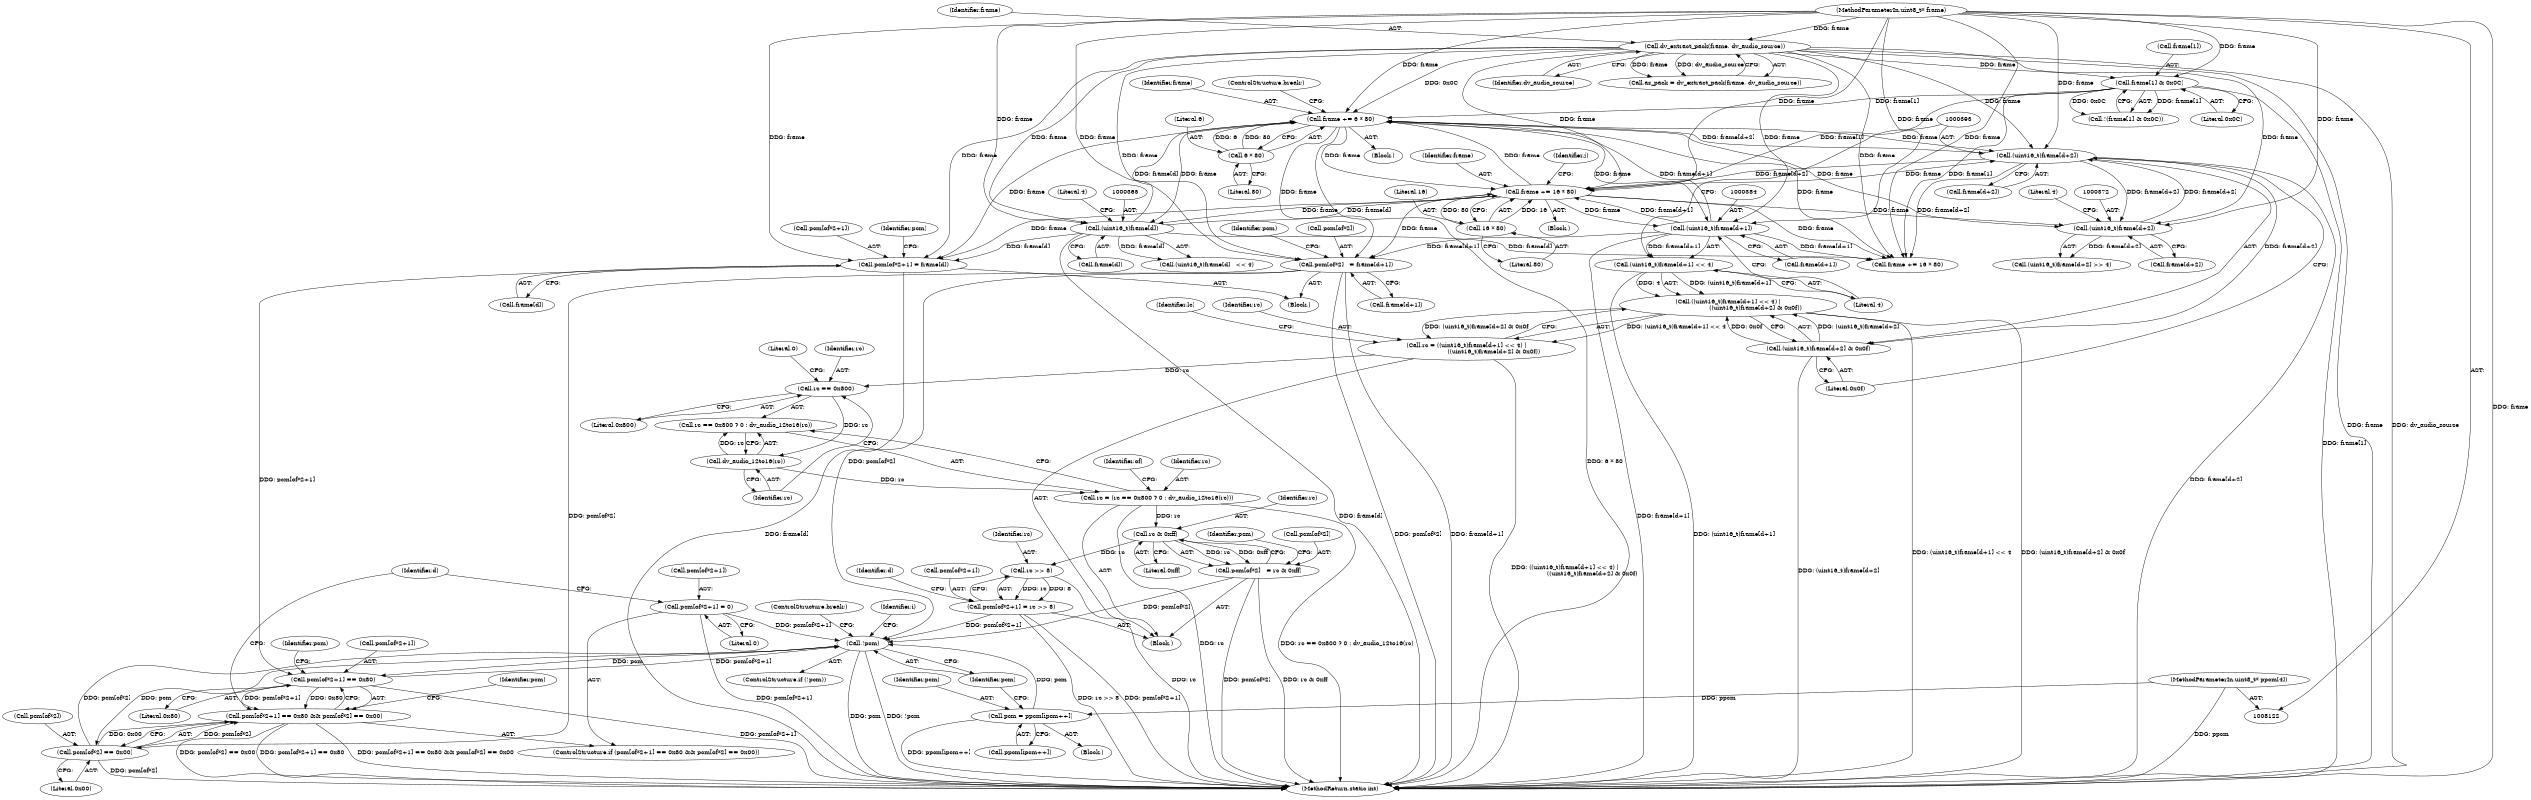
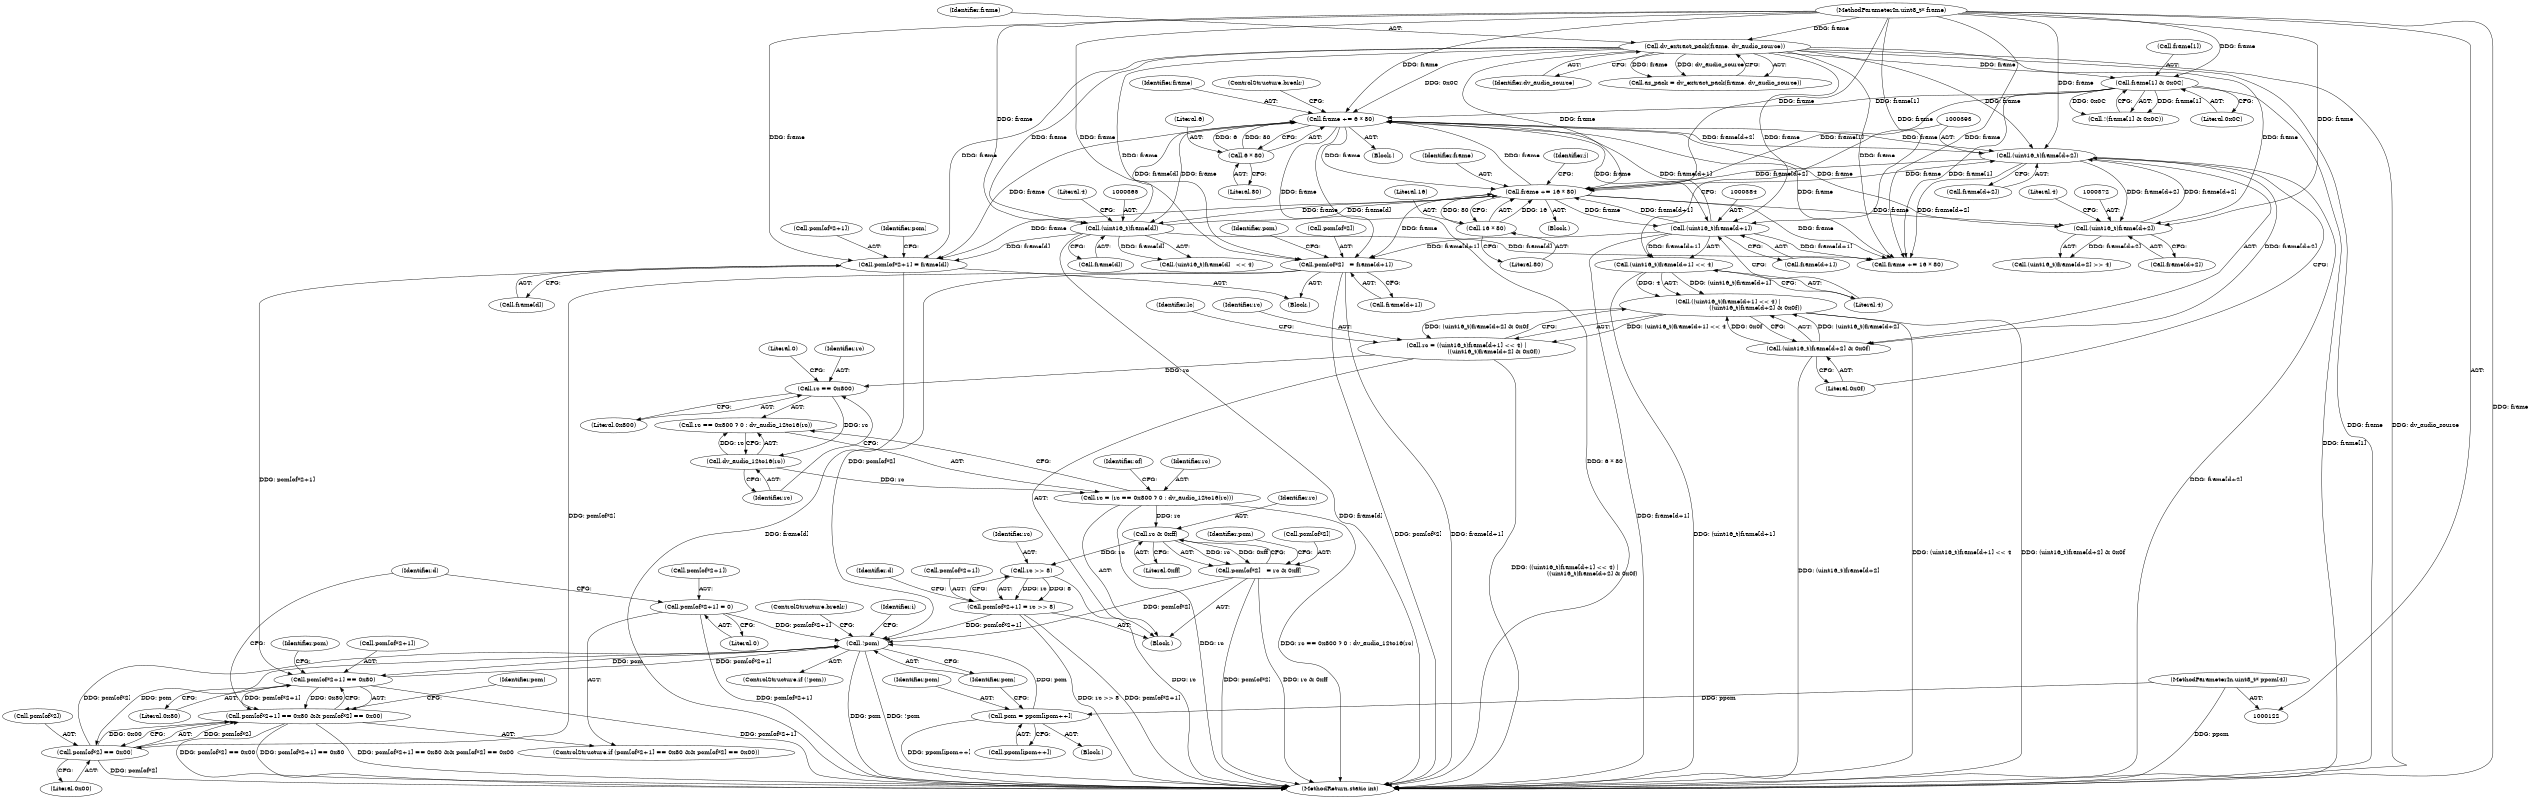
node "1008122": label "1008122" -> "1000122"
